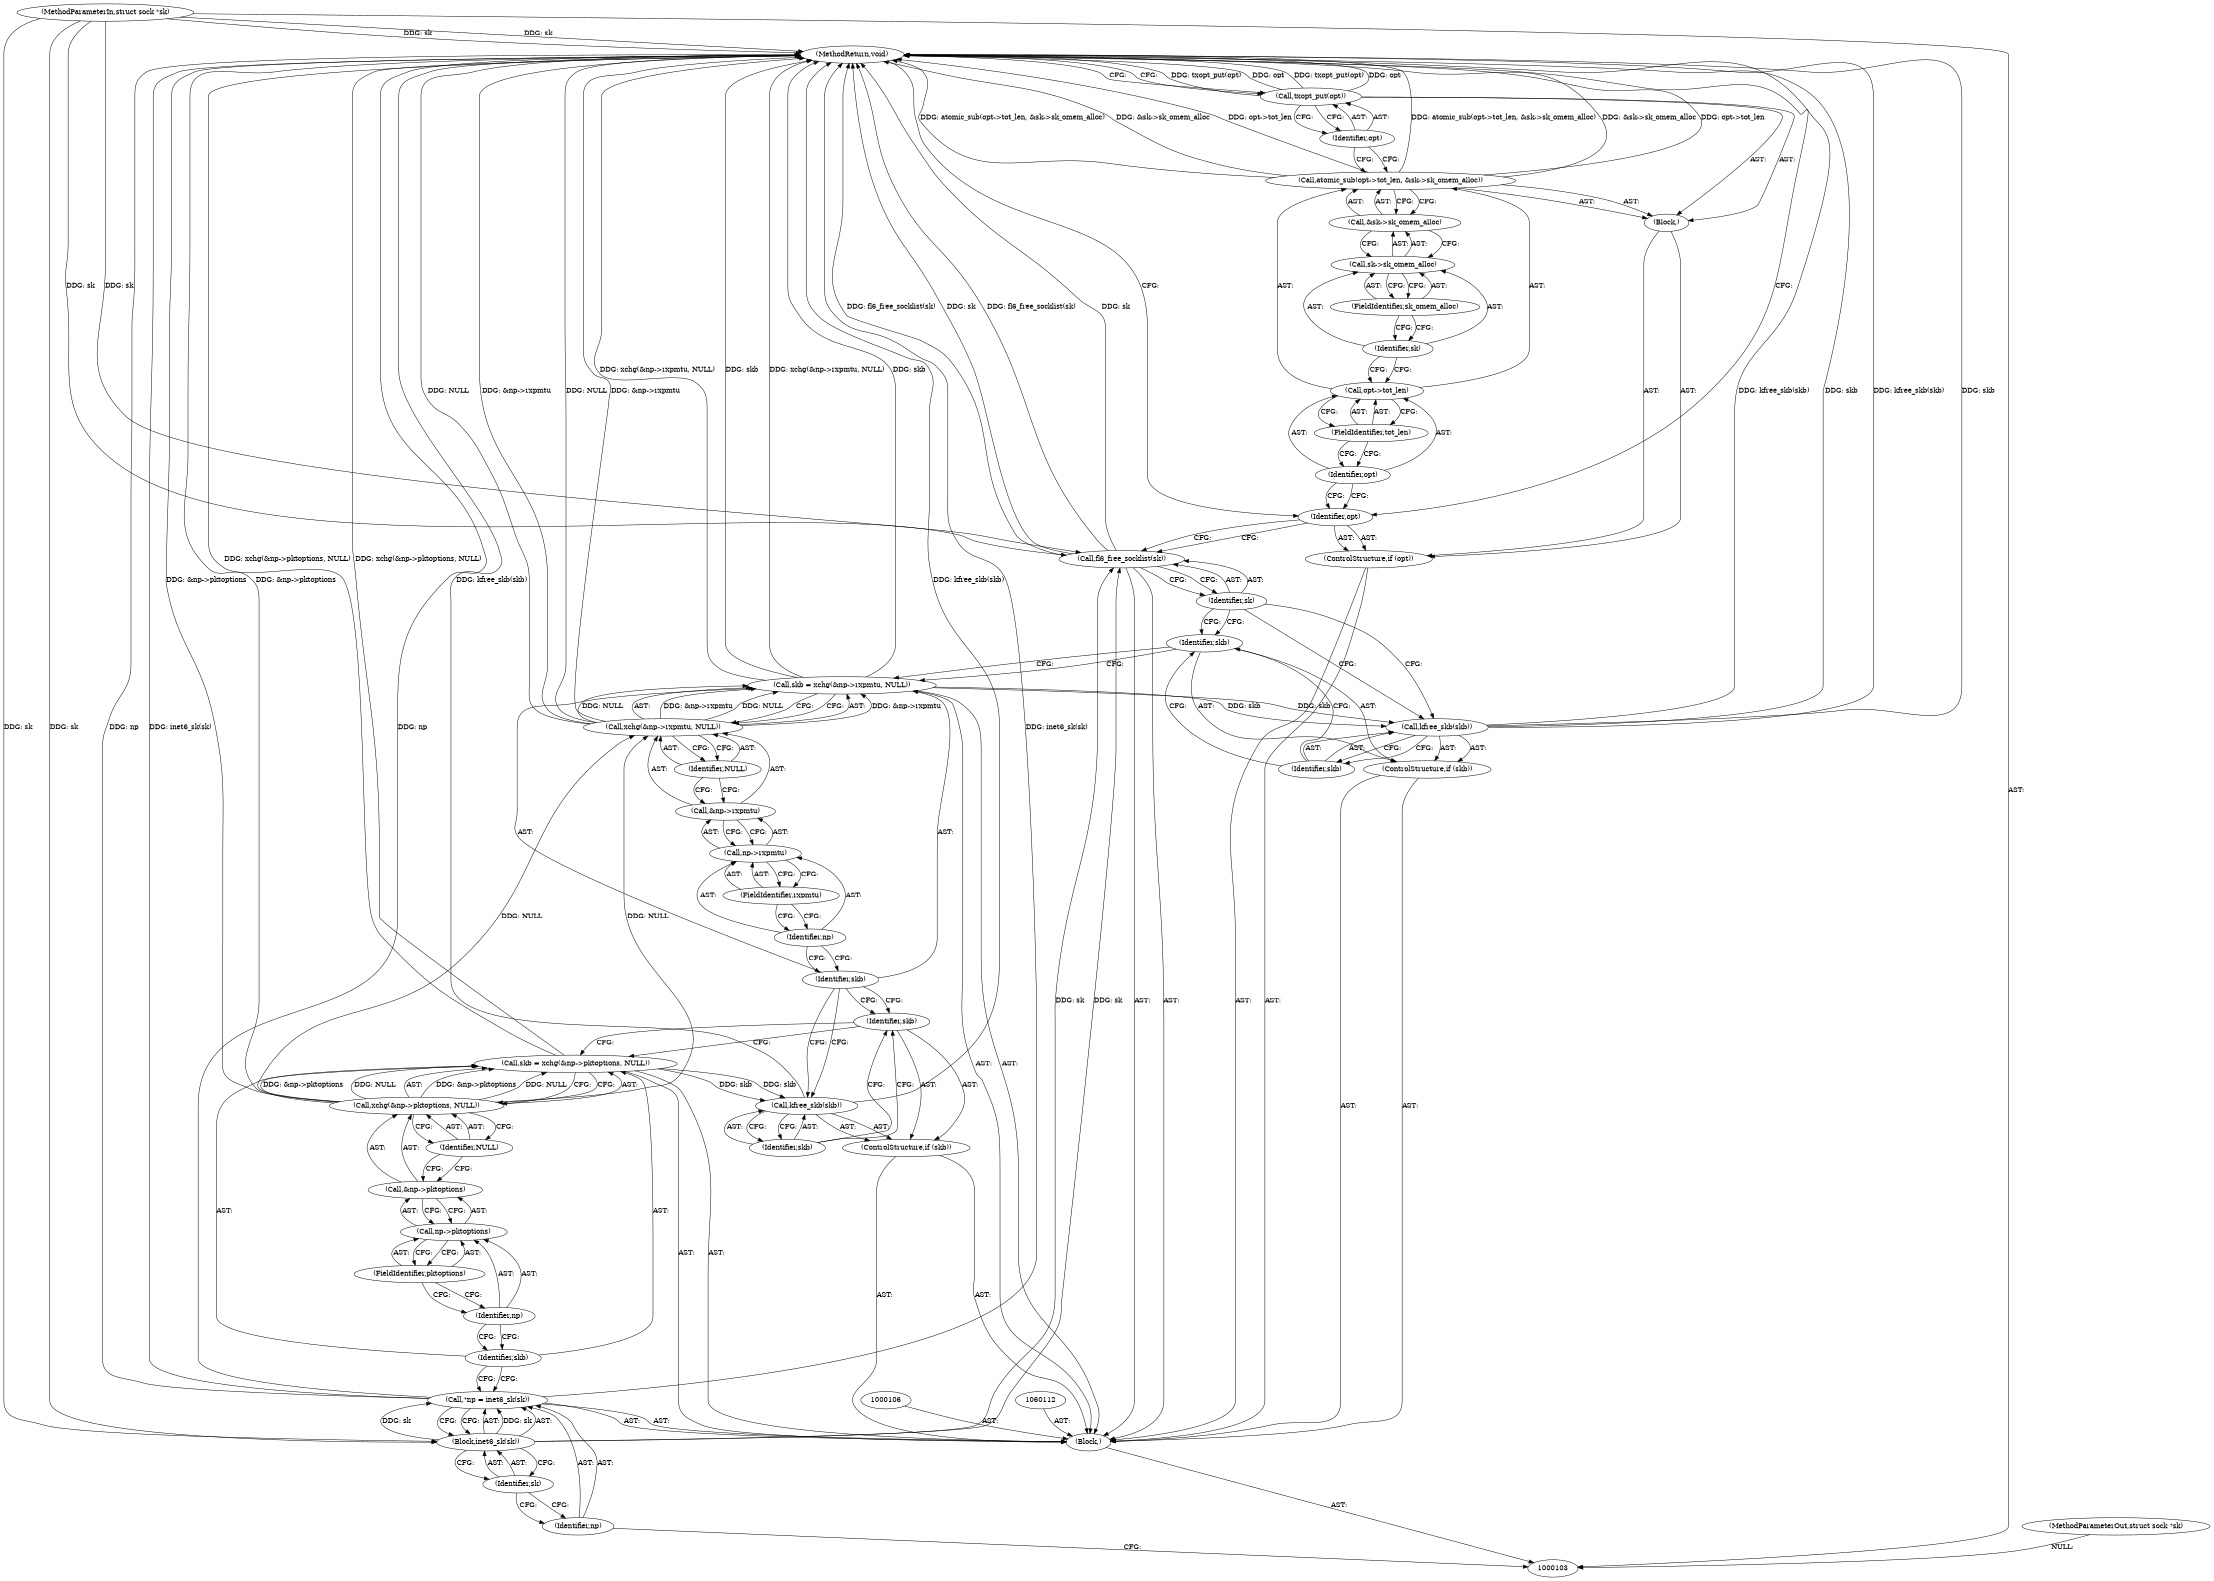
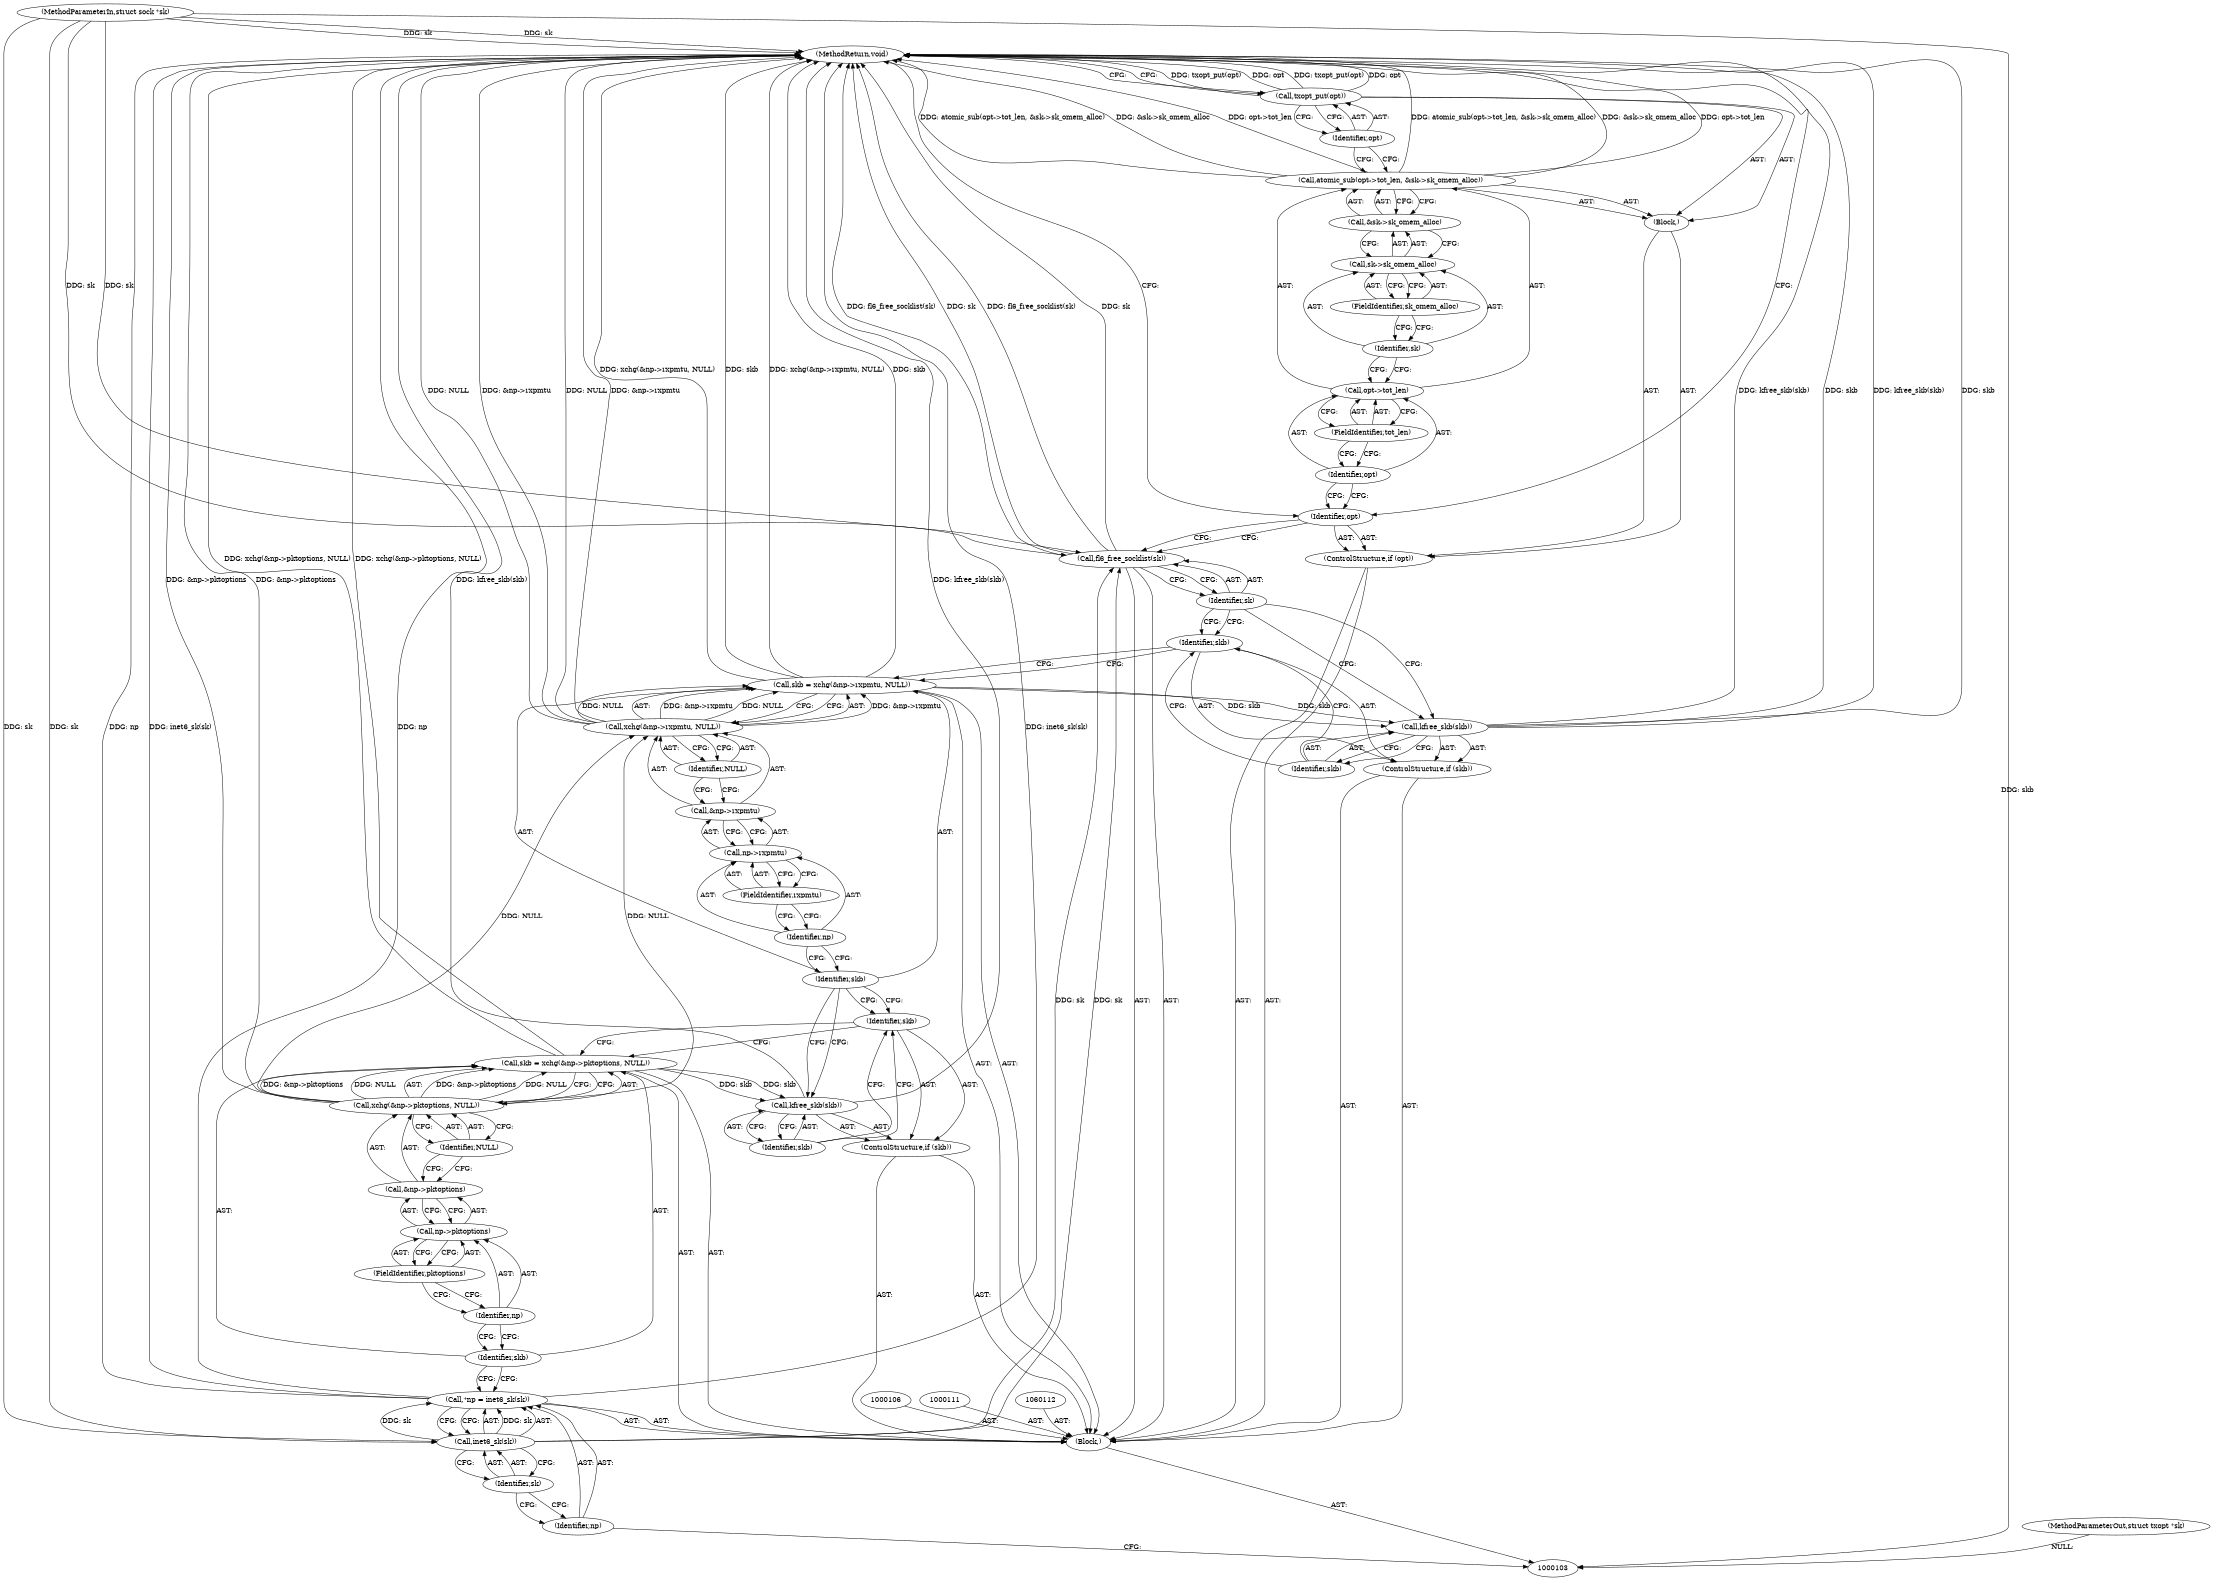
edge "(MethodParameterIn,struct sock *sk)" -> "1000103": label "AST: " -> "DDG: skb"
node "1000111": added
node "(Block,inet6_sk(sk))": label "(Block,inet6_sk(sk))" -> "(Call,inet6_sk(sk))"
node "(MethodParameterOut,struct sock *sk)": label "(MethodParameterOut,struct sock *sk)" -> "(MethodParameterOut,struct txopt *sk)"
